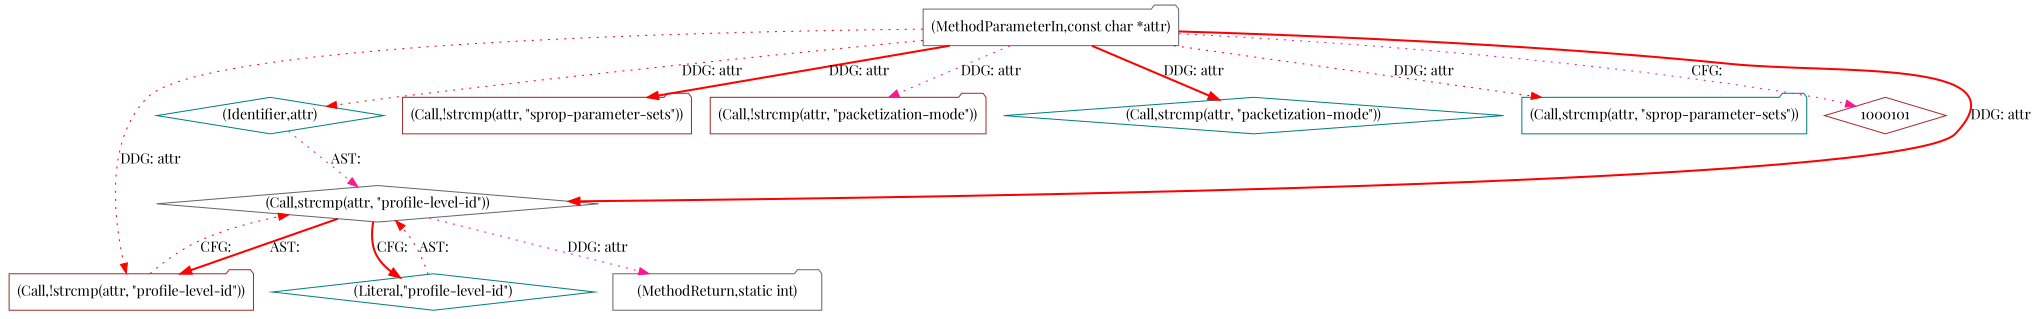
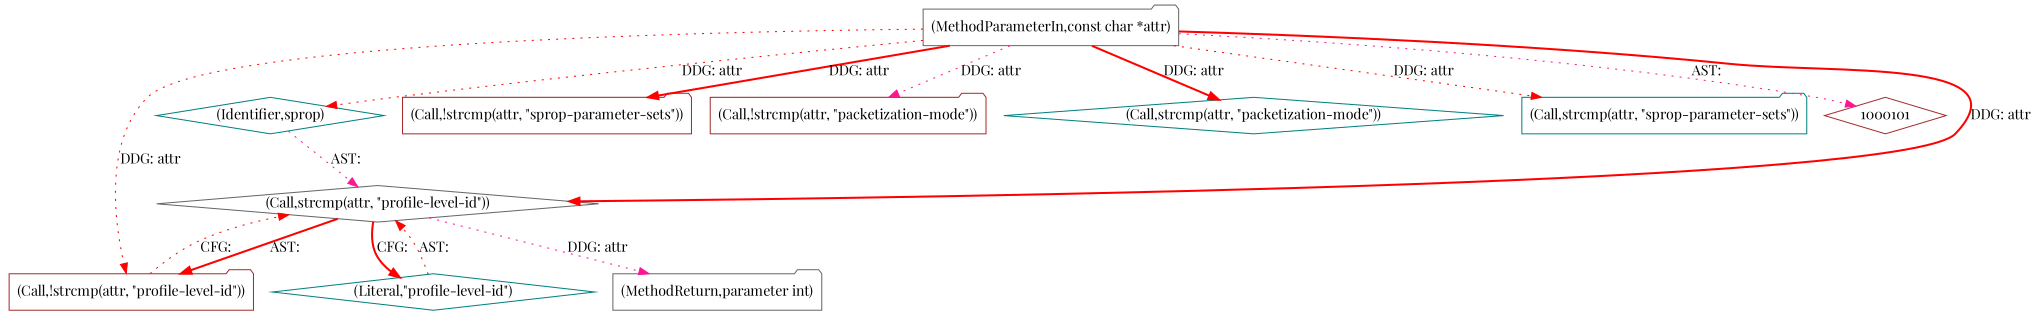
edge "(MethodParameterIn,const char *attr)" -> "1000101": label "CFG: " -> "AST: "
node "(Identifier,attr)": label "(Identifier,attr)" -> "(Identifier,sprop)"
node "(MethodReturn,static int)": label "(MethodReturn,static int)" -> "(MethodReturn,parameter int)"
